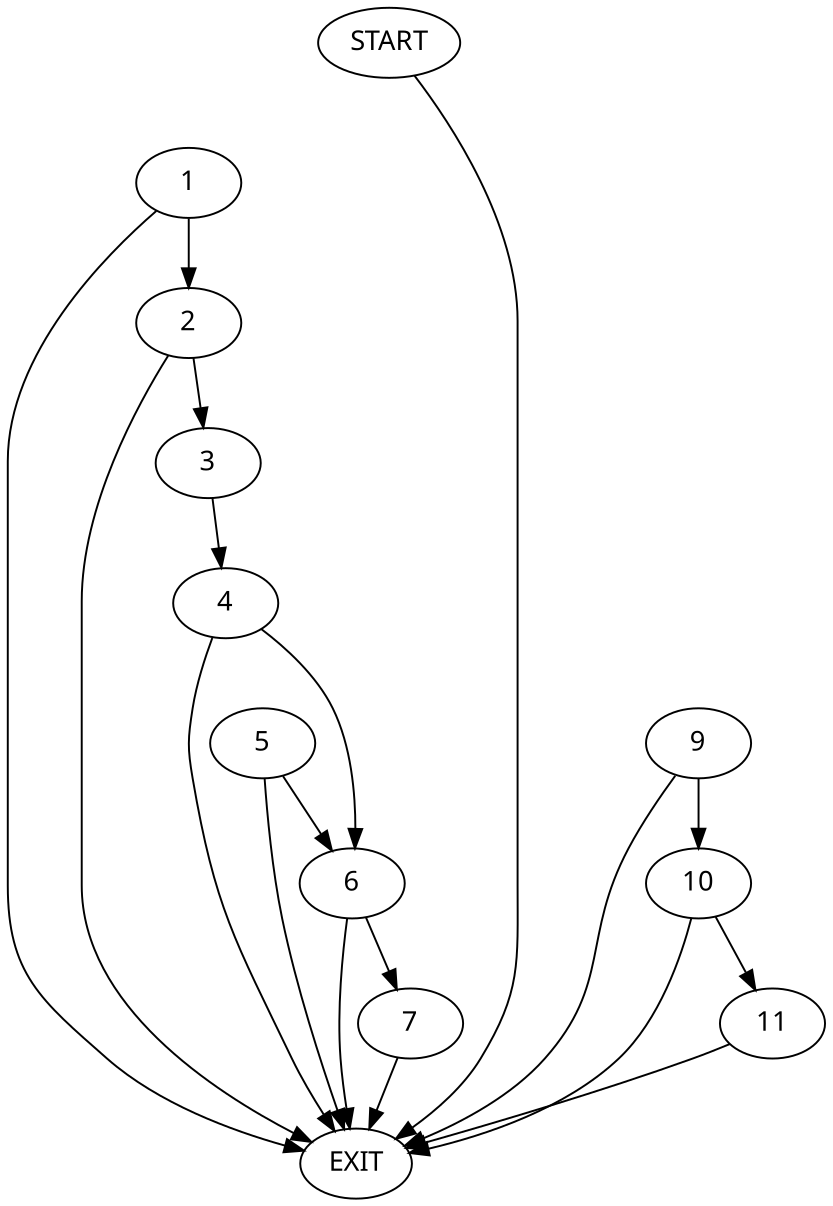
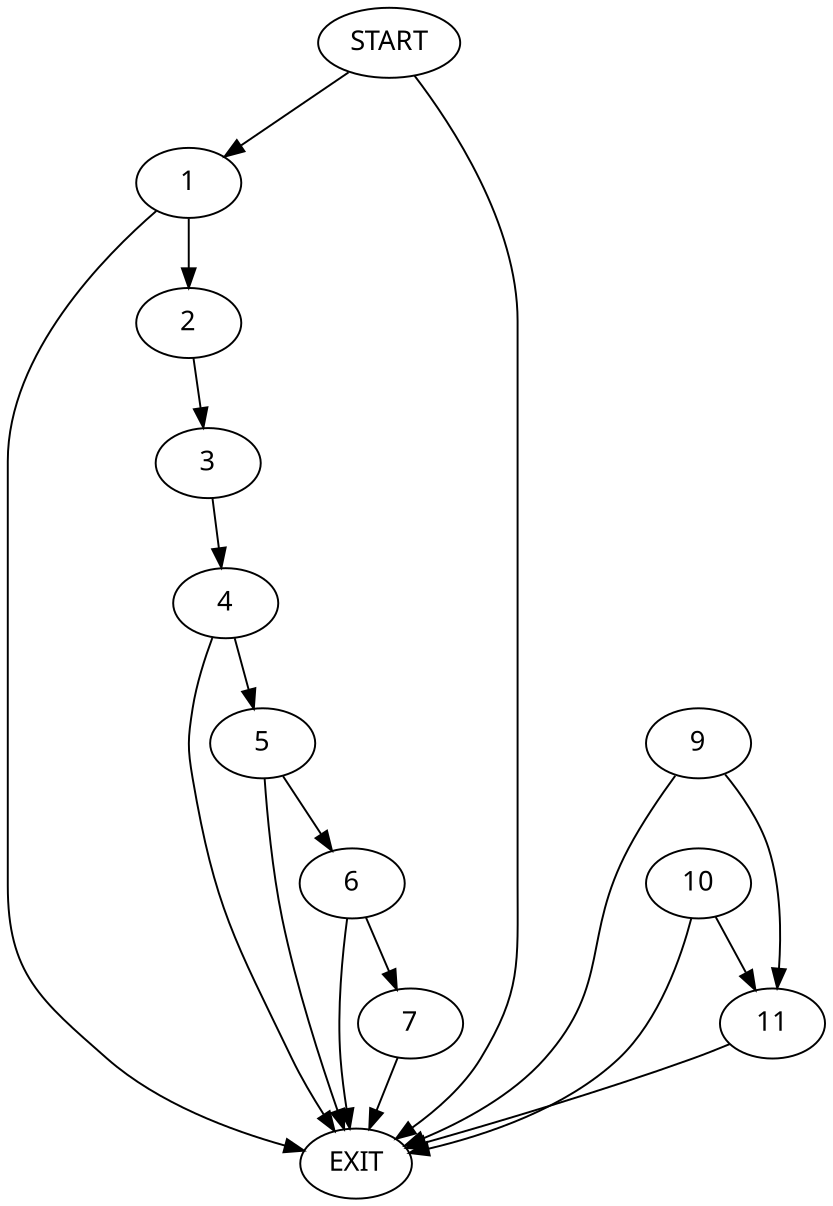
edge "START" -> "1": added
edge "4" -> "6": now "4" -> "5"
edge "2" -> "EXIT": removed
edge "9" -> "10": now "9" -> "11"
